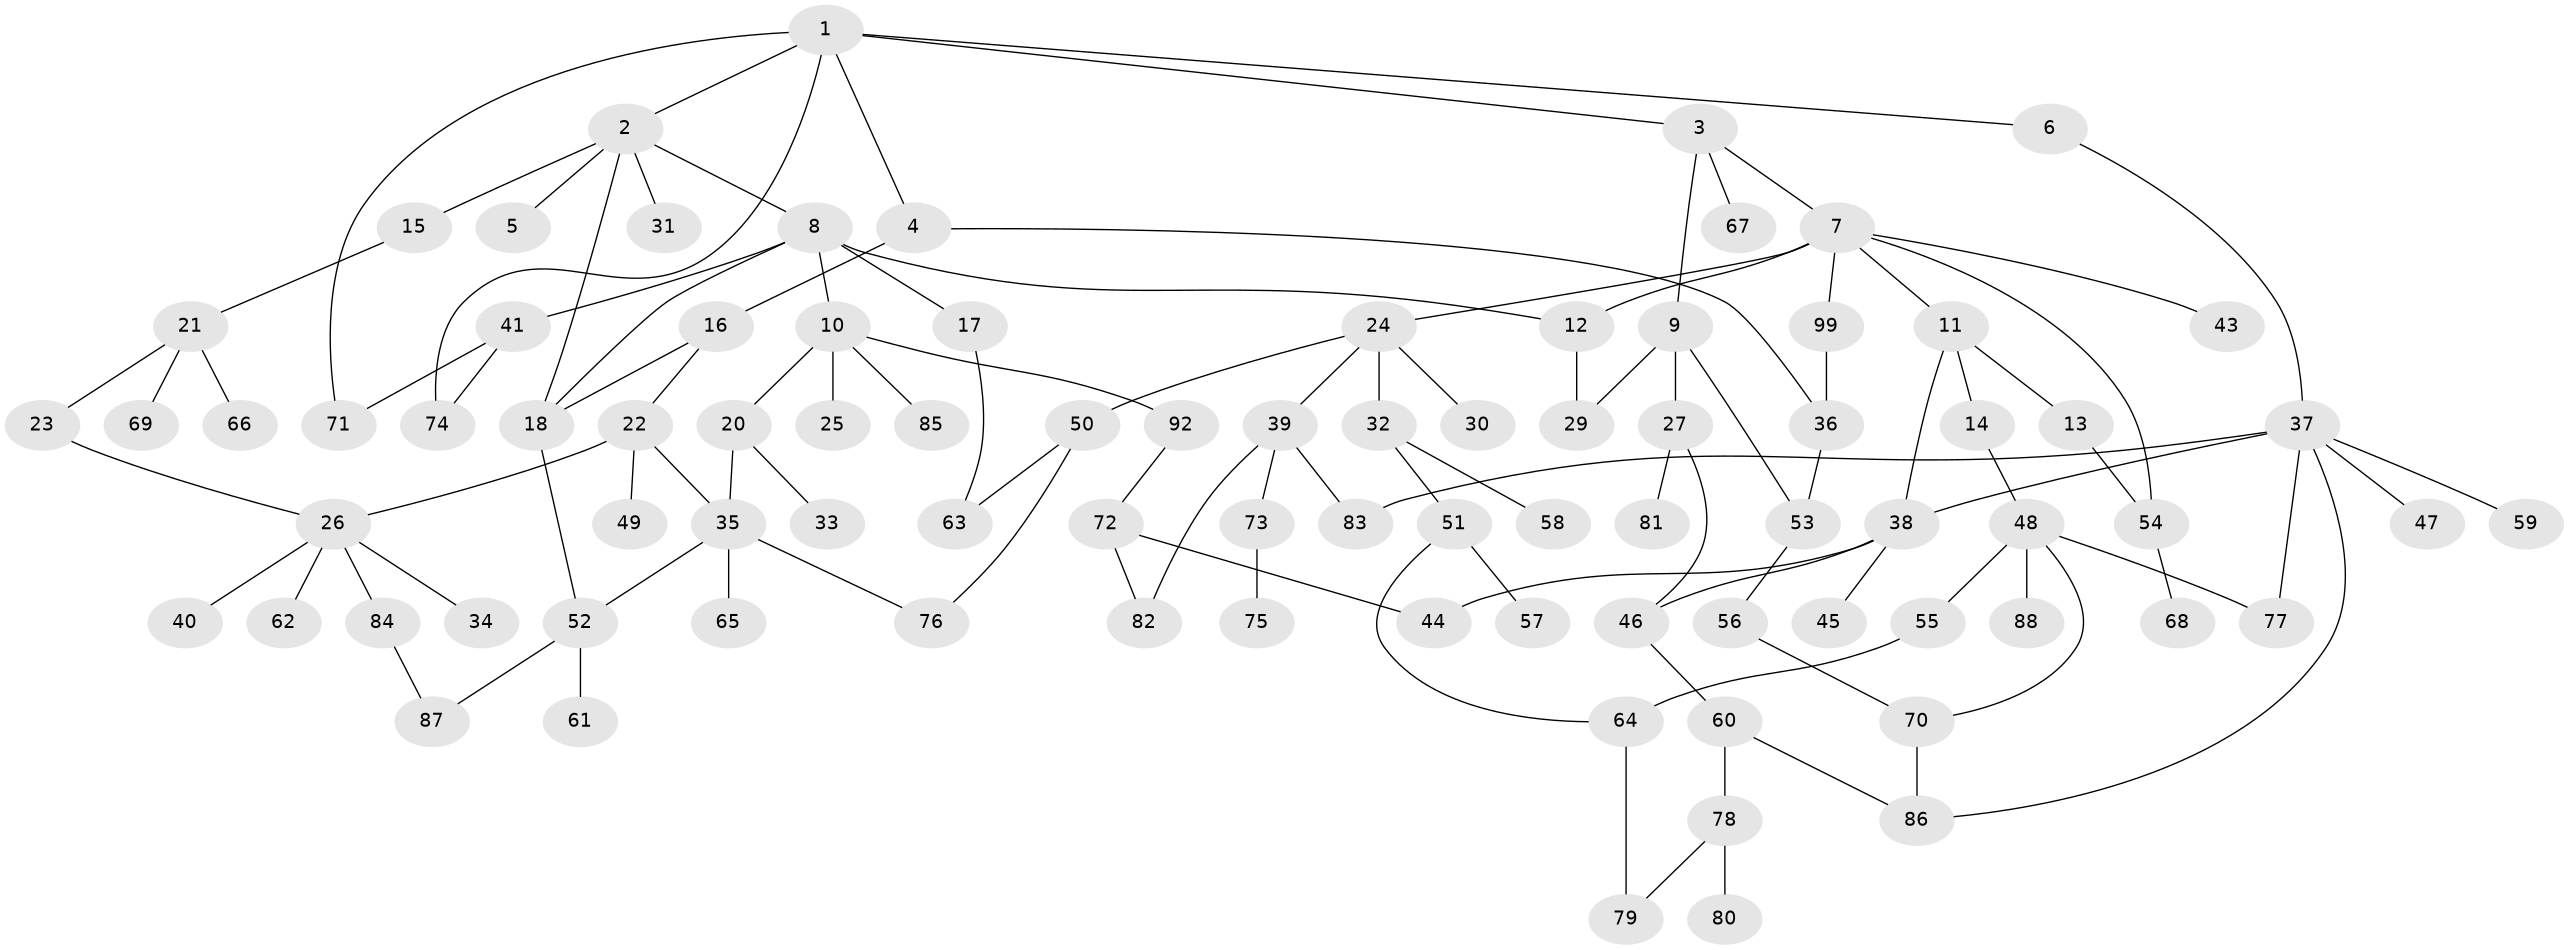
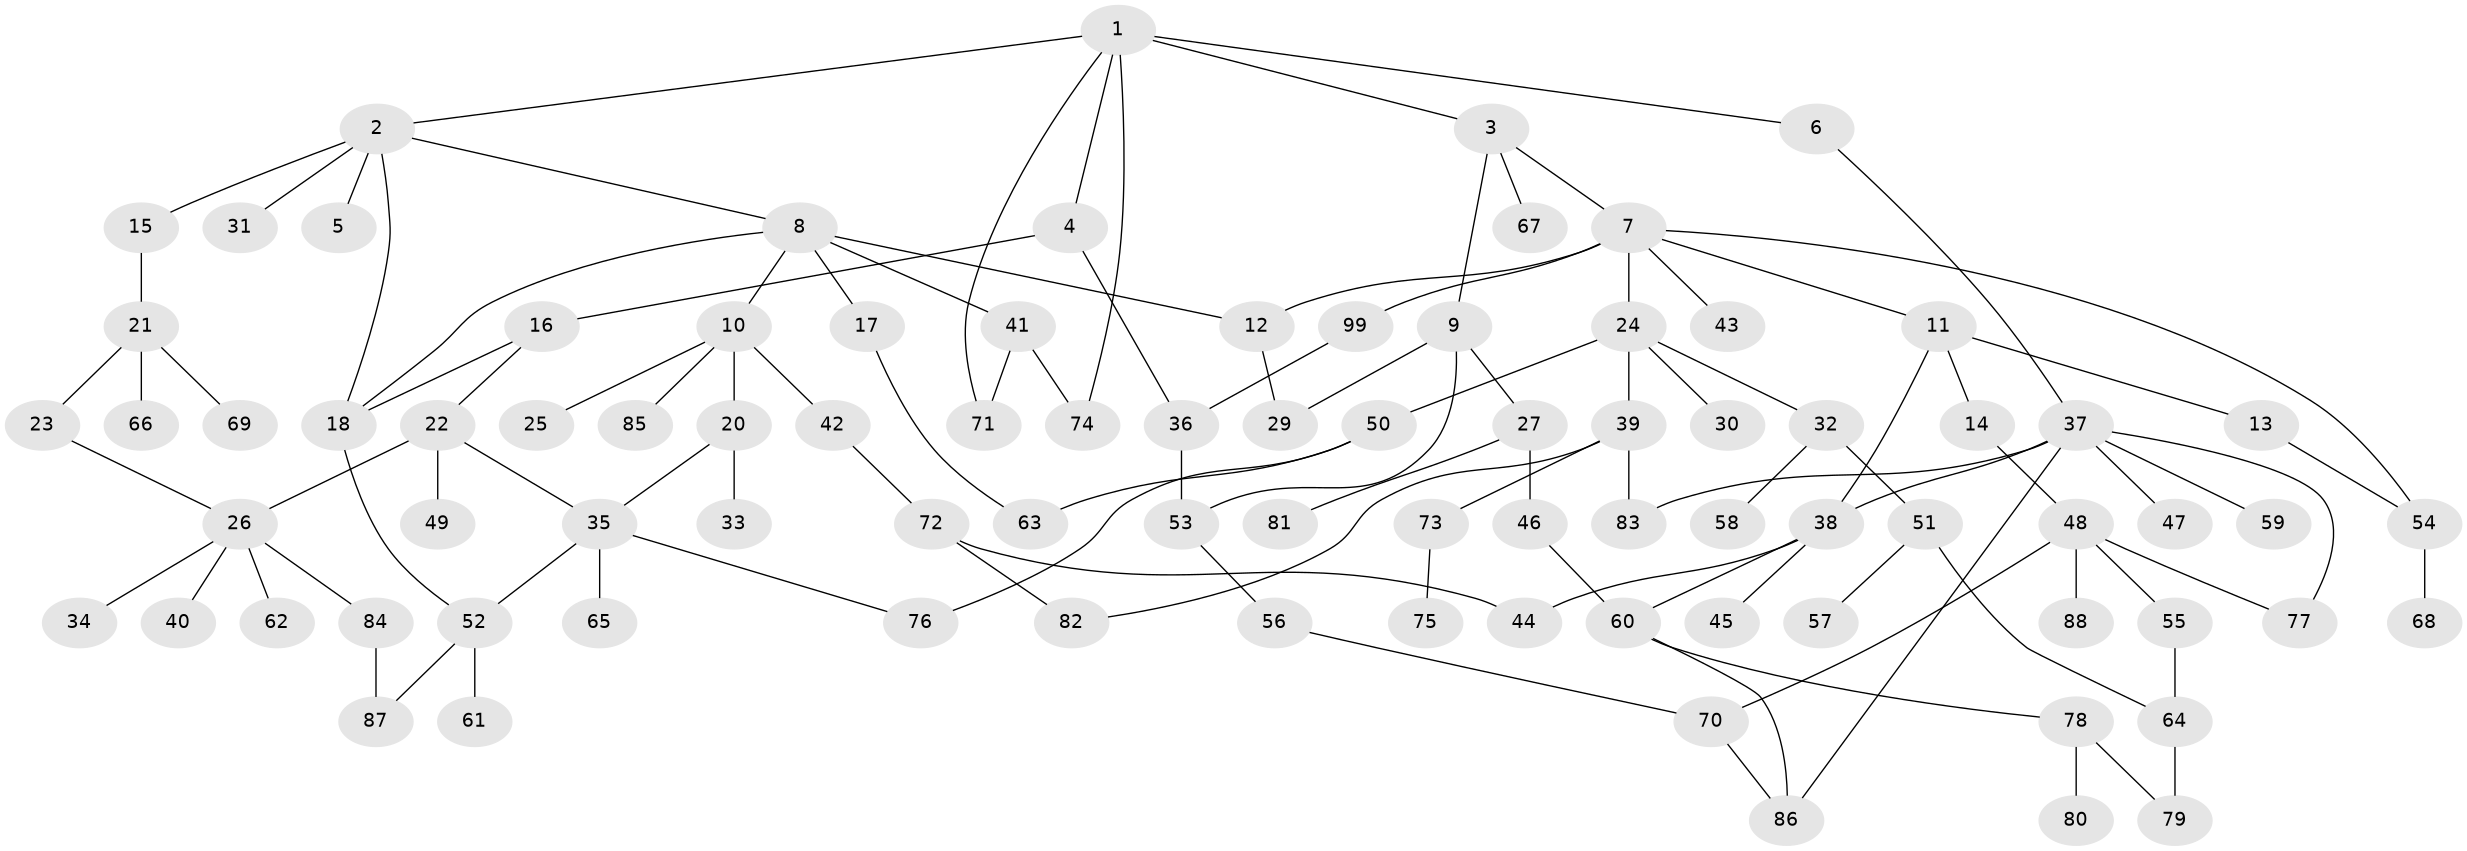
node "92": label "92" -> "42"
edge "38" -- "46": now "38" -- "60"
